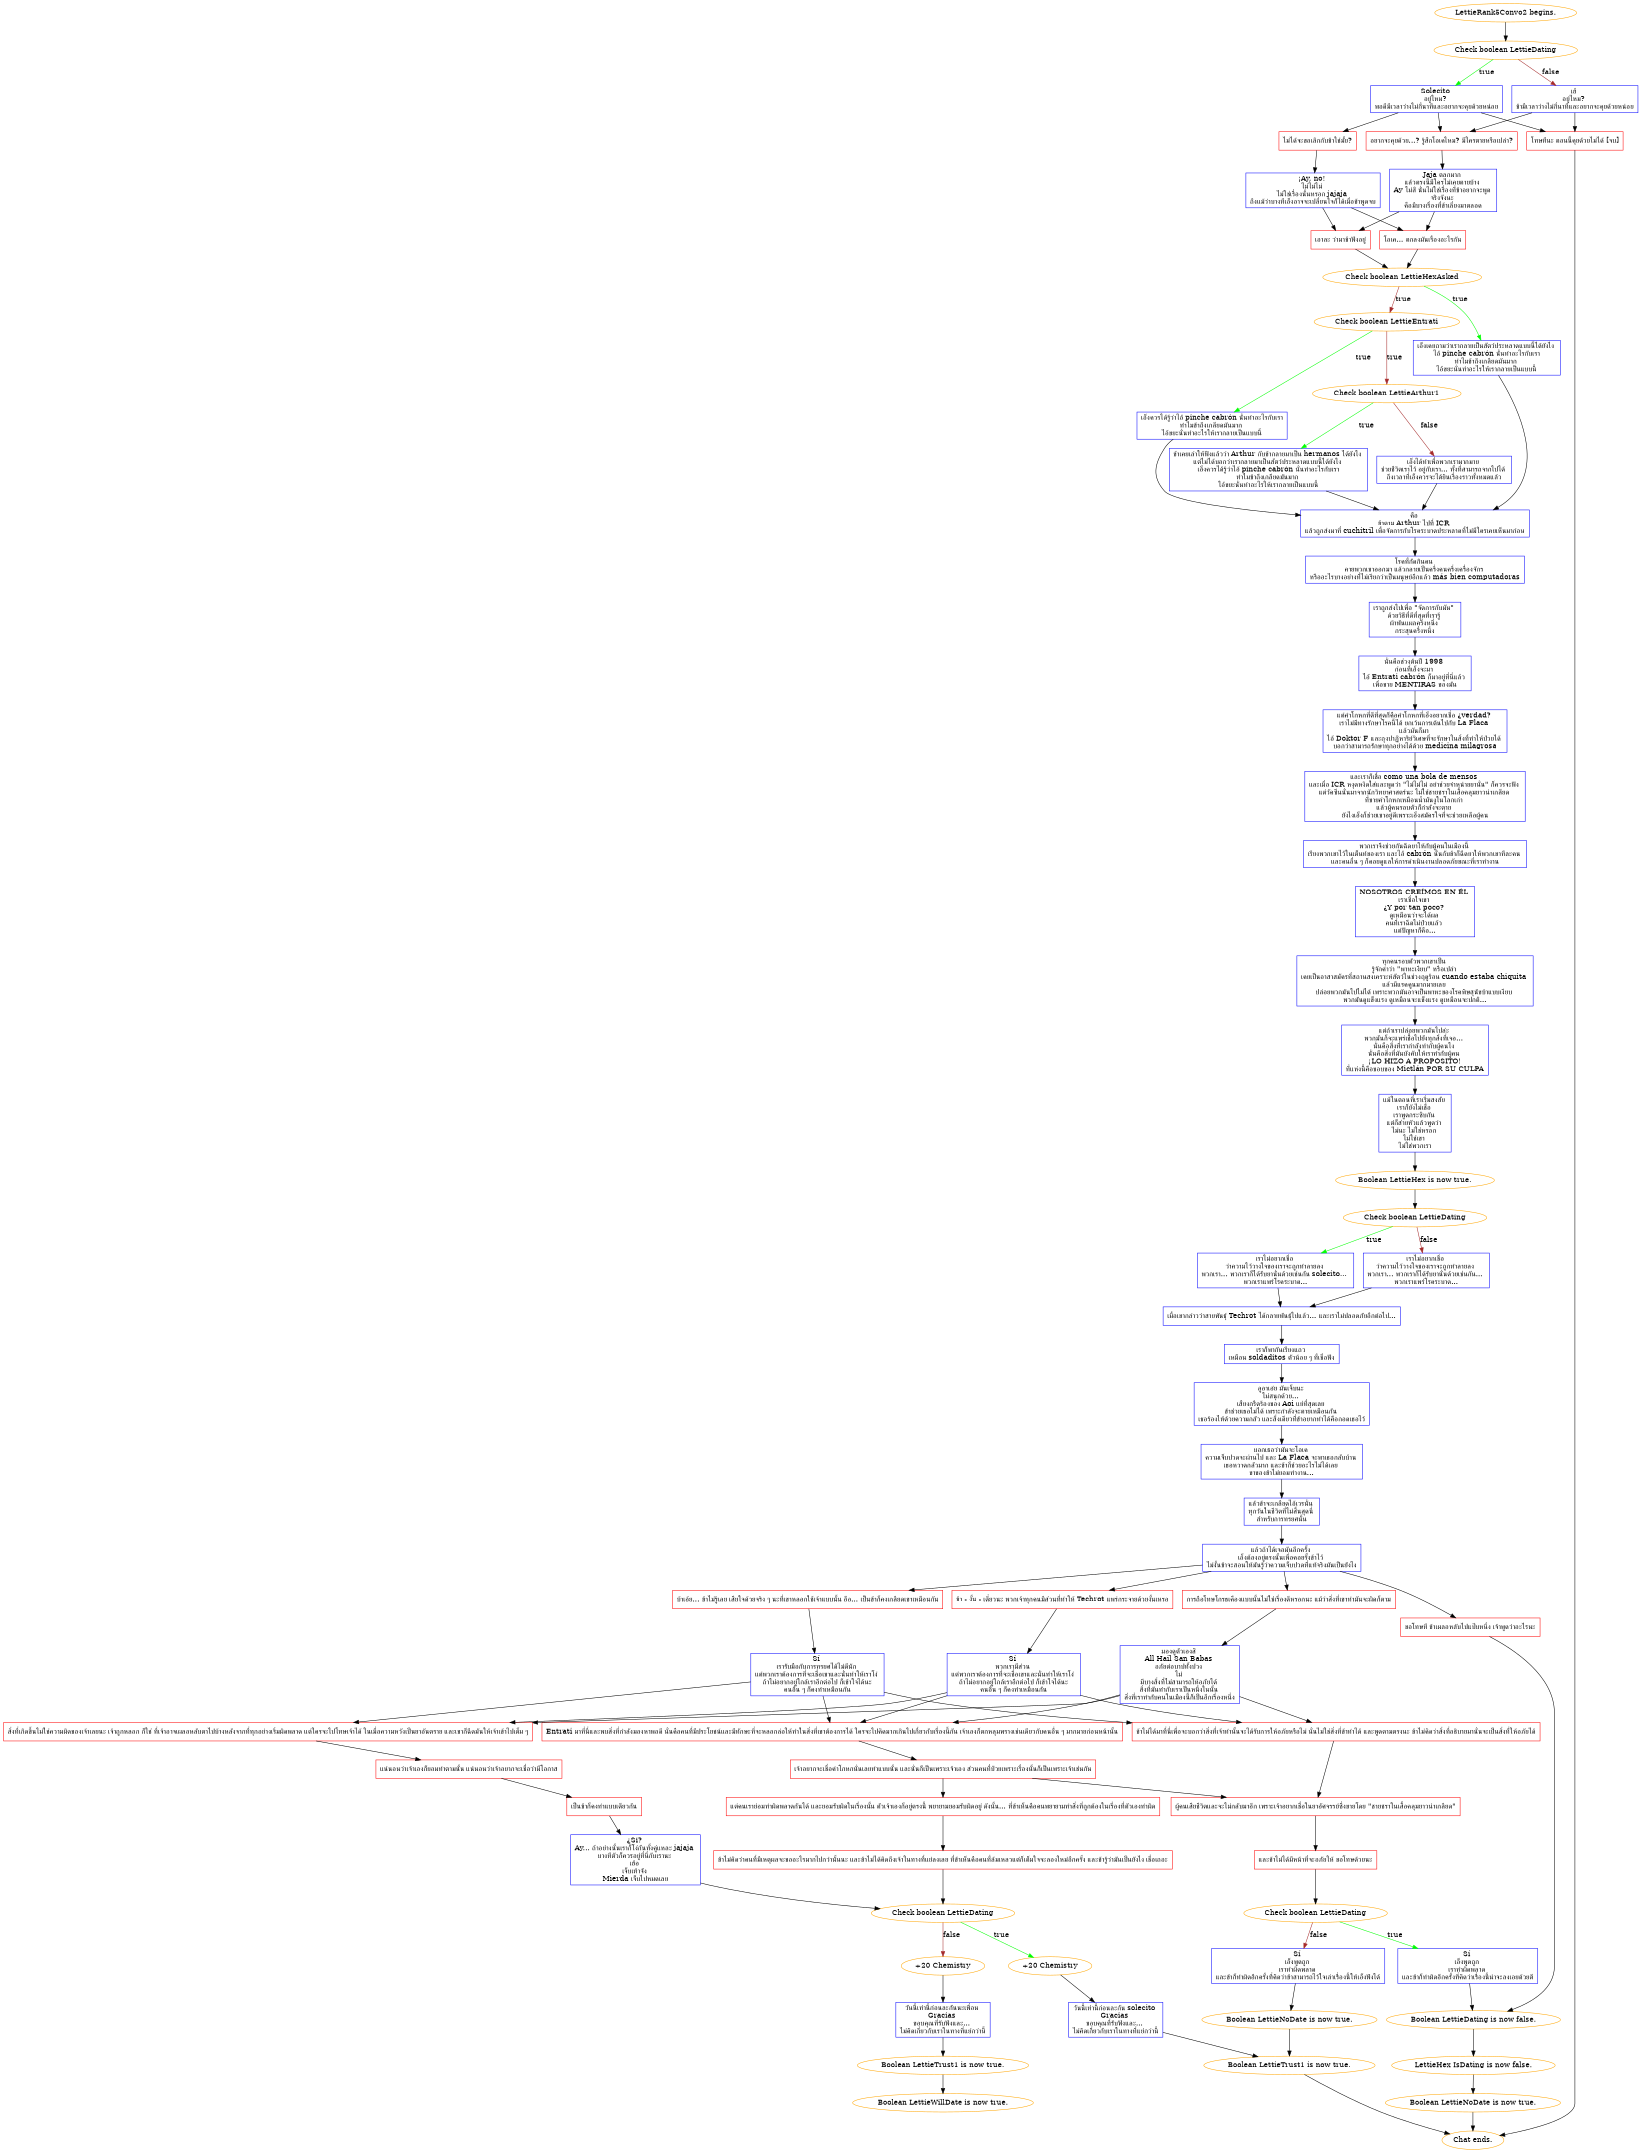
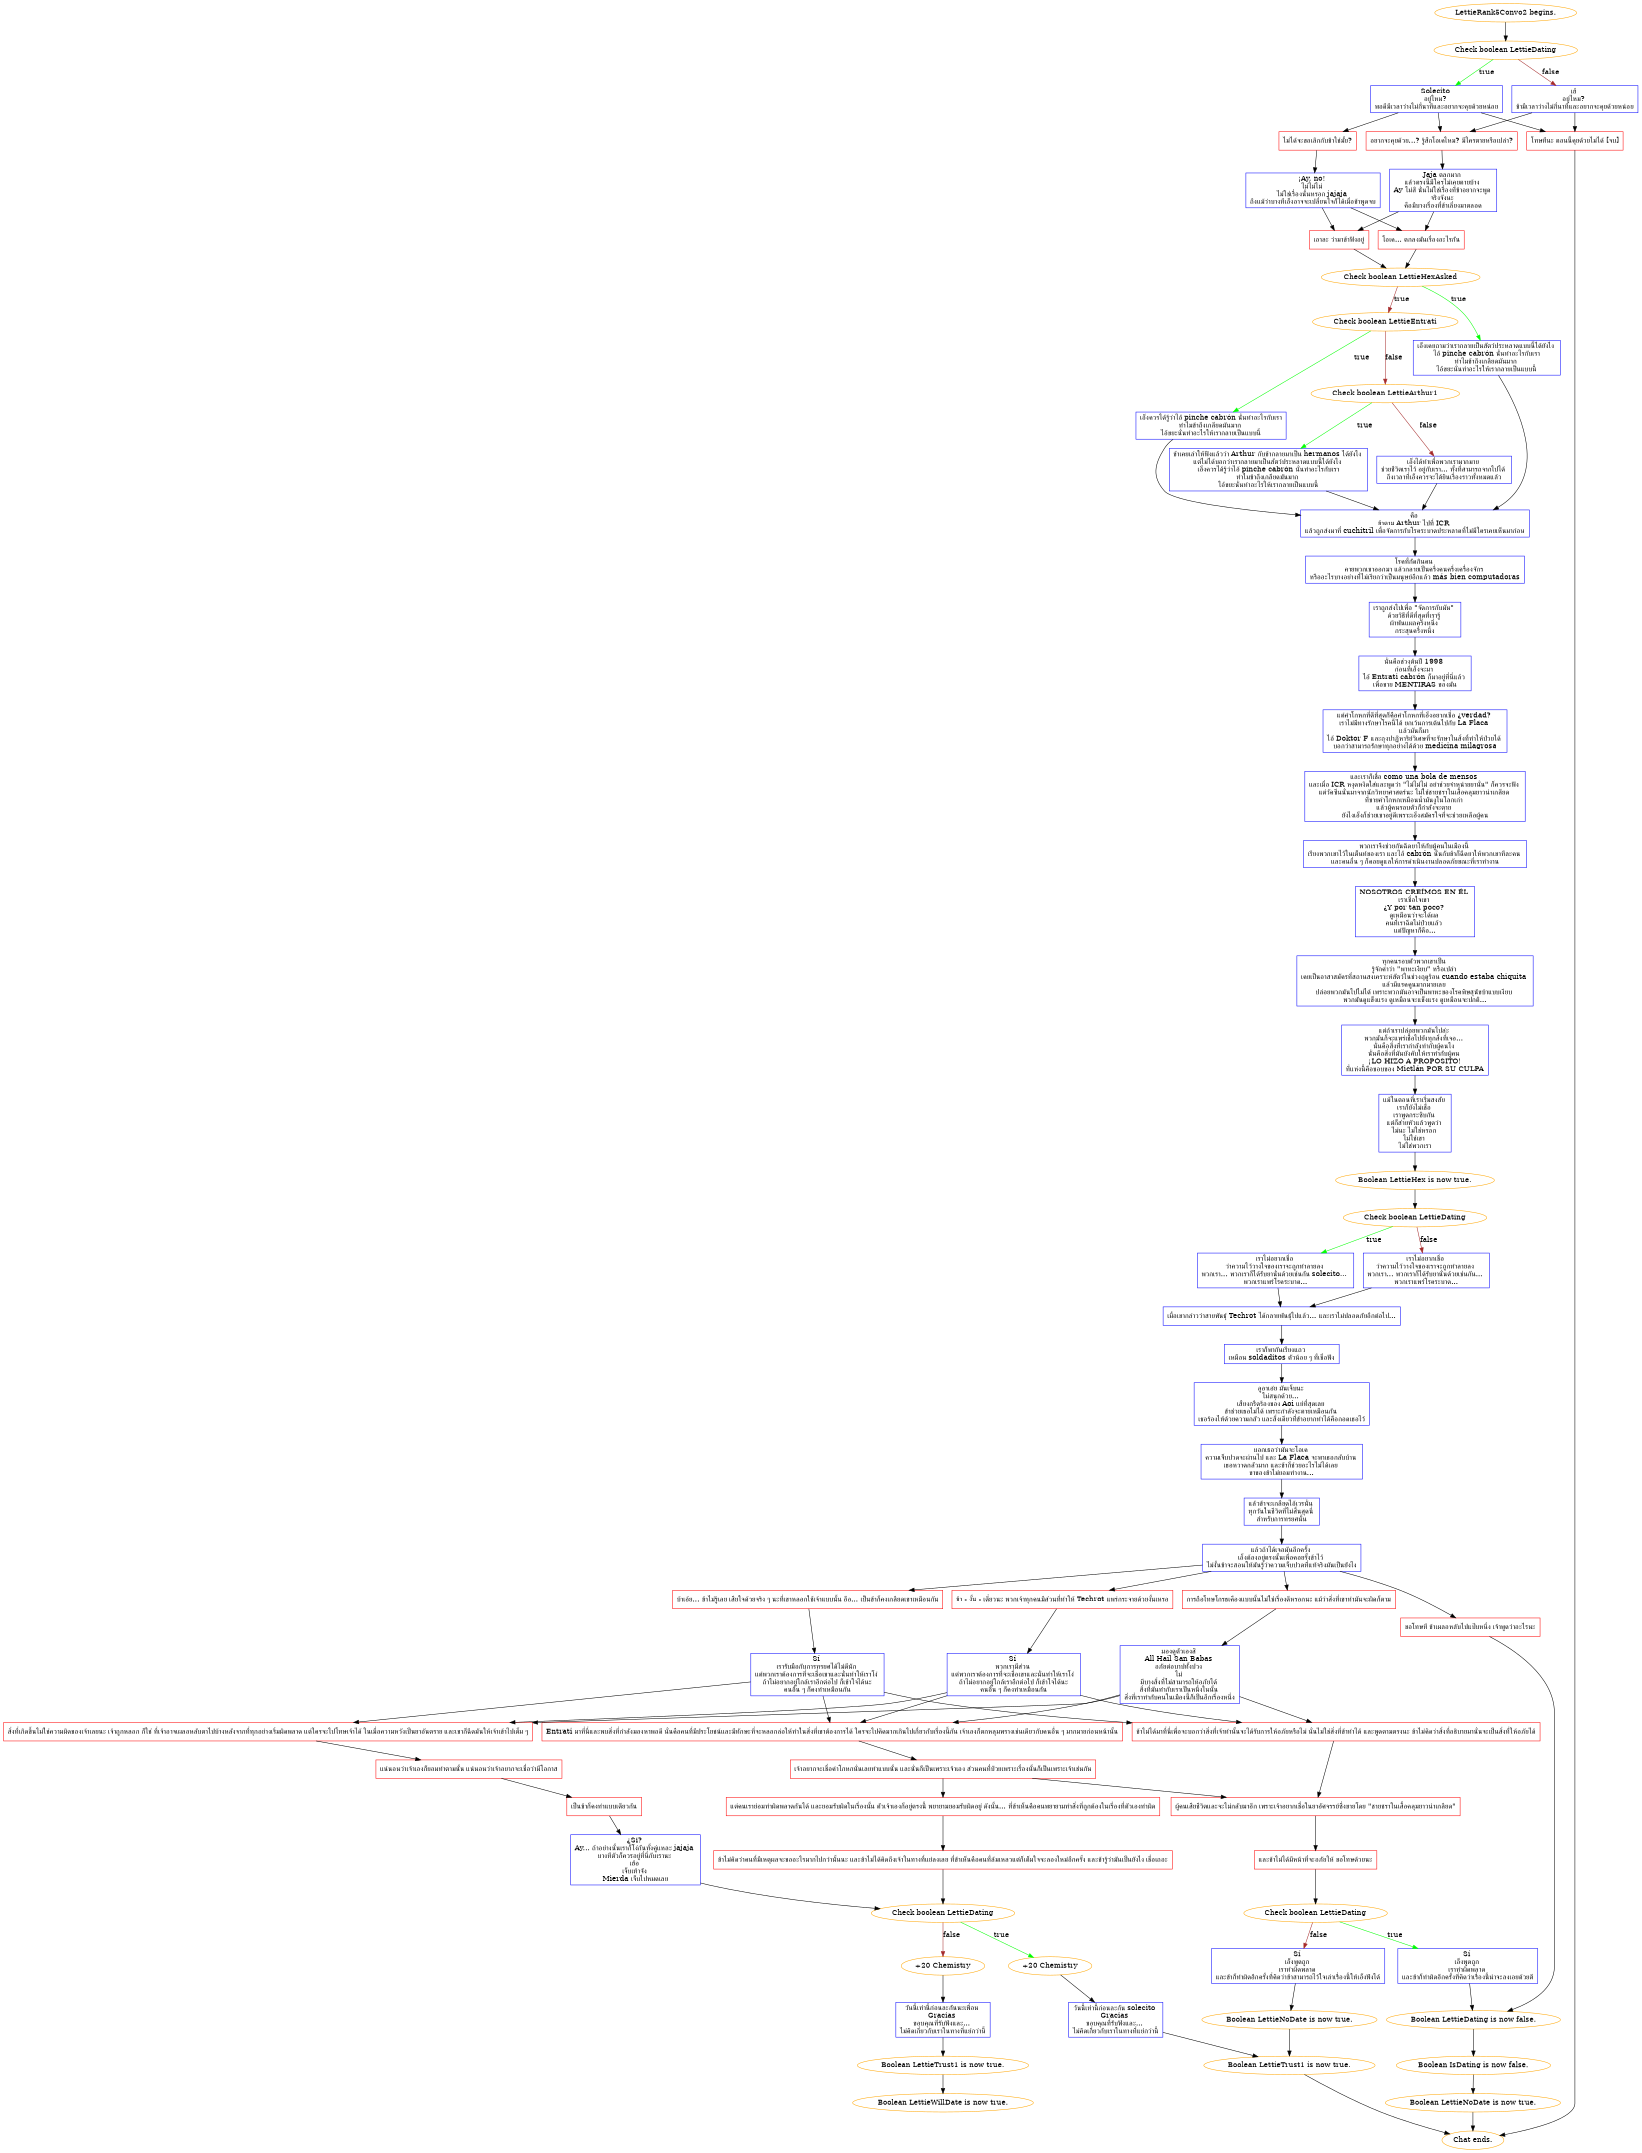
edge "Check boolean LettieEntrati" -> "Check boolean LettieArthur1": label "true" -> "false"
node "LettieHex IsDating is now false.": label "LettieHex IsDating is now false." -> "Boolean IsDating is now false."
